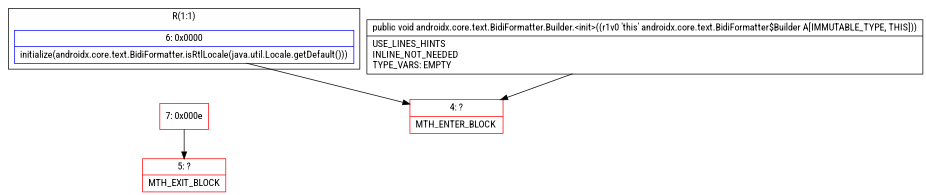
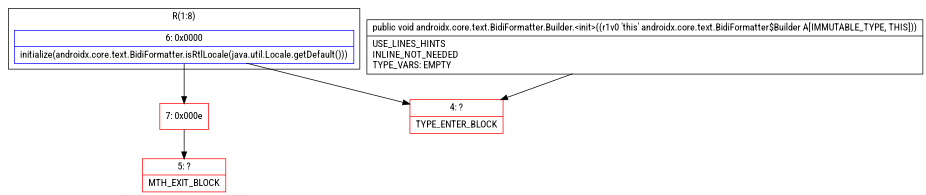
cluster "R(1:1)": label "R(1:1)" -> "R(1:8)"
edge "6: 0x0000" -> "7: 0x000e": added
node "4: ?": text "MTH_ENTER_BLOCK" -> "TYPE_ENTER_BLOCK"
